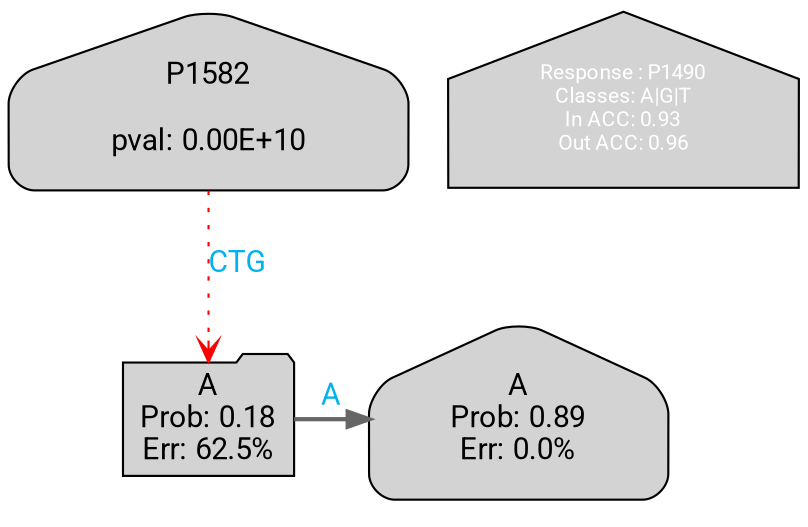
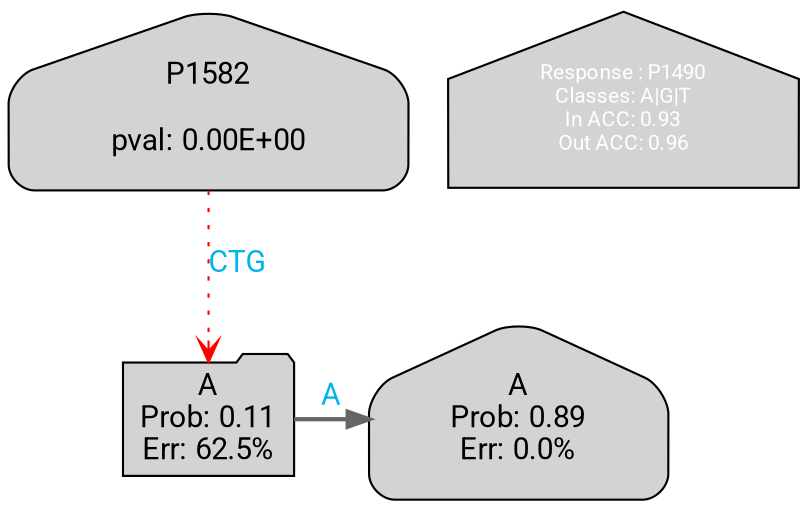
node "P1582 pval: 0.00E+10": label "P1582 pval: 0.00E+10" -> "P1582 pval: 0.00E+00"
node "A Prob: 0.18 Err: 62.5%": label "A Prob: 0.18 Err: 62.5%" -> "A Prob: 0.11 Err: 62.5%"
